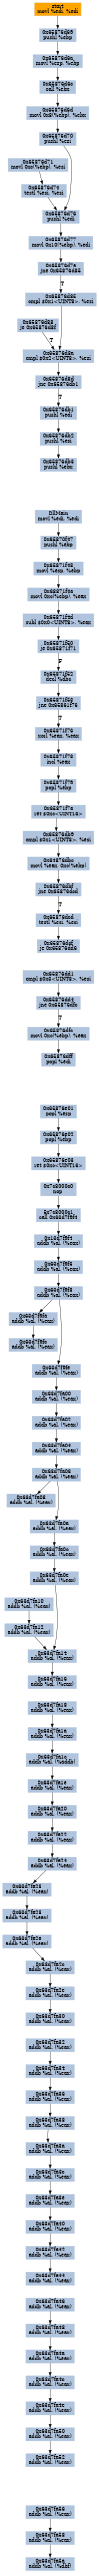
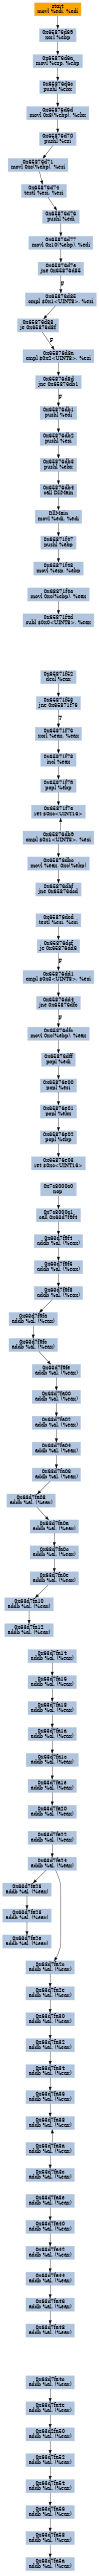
node "0x65876d69 pushl %ebp": label "0x65876d69 pushl %ebp" -> "0x65876d69 xorl %ebp"
node "0x65876d6c call %ebx": label "0x65876d6c call %ebx" -> "0x65876d6c pushl %ebx"
edge "0x65876d70 pushl %esi" -> "0x65876d76 pushl %edi": now "0x65876d70 pushl %esi" -> "0x65876d71 movl 0xc(%ebp), %esi"
edge "0x65876d7a jne 0x65876d85" -> "0x65876d85 cmpl $0x1<UINT8>, %esi": label "T" -> "F"
edge "0x65876d85 cmpl $0x1<UINT8>, %esi" -> "0x65876d8a cmpl $0x2<UINT8>, %esi": now "0x65876d85 cmpl $0x1<UINT8>, %esi" -> "0x65876d88 je 0x65876d8f"
edge "0x65876d88 je 0x65876d8f" -> "0x65876d8a cmpl $0x2<UINT8>, %esi": label "T" -> "F"
edge "0x65876d8d jne 0x65876db1" -> "0x65876db1 pushl %edi": label "T" -> "F"
node "0x65876db4 call DllMain": added
node "0x65870f47 pushl %ebp": label "0x65870f47 pushl %ebp" -> "0x65871f47 pushl %ebp"
edge "0x65871f48 movl %esp, %ebp" -> "0x68871f4a movl 0xc(%ebp), %eax": removed
node "0x65871f50 je 0x65871f71": removed
node "0x65871f52 decl %dbc": label "0x65871f52 decl %dbc" -> "0x65871f52 decl %eax"
node "0x65871f53 jne 0x65861f76": label "0x65871f53 jne 0x65861f76" -> "0x65871f53 jne 0x65871f76"
edge "0x65871f7a ret $0xc<UINT16>" -> "0x65876db9 cmpl $0x1<UINT8>, %esi": reversed
node "0x64876dbc movl %eax, 0xc(%ebp)": label "0x64876dbc movl %eax, 0xc(%ebp)" -> "0x65876dbc movl %eax, 0xc(%ebp)"
edge "0x65876dbf jne 0x65876dcd" -> "0x65876dcd testl %esi, %esi": removed, label "T"
edge "0x65876dcf je 0x65876dd6" -> "0x65876dd1 cmpl $0x3<UINT8>, %esi": added, label "F"
edge "0x65876dd4 jne 0x65876dfc" -> "0x65876dfc movl 0xc(%ebp), %eax": label "T" -> "F"
node "0x65876e00 popl %esi": added
node "0x65876e01 popl %esp": label "0x65876e01 popl %esp" -> "0x65876e01 popl %ebx"
edge "0x65876e03 ret $0xc<UINT16>" -> "0x7c8000c0 nop": removed
node "5x7c8000c1 call 0x63d7f9f4": label "5x7c8000c1 call 0x63d7f9f4" -> "0x7c8000c1 call 0x63d7f9f4"
node "0x13d7f9f4 addb %al, (%eax)": label "0x13d7f9f4 addb %al, (%eax)" -> "0x63d7f9f4 addb %al, (%eax)"
edge "0x63d7f9f8 addb %al, (%eax)" -> "0x63d7f9fe addb %al, (%eax)": now "0x63d7f9fc addb %al, (%eax)" -> "0x63d7f9fe addb %al, (%eax)"
edge "0x63d7fa06 addb %al, (%eax)" -> "0x63d7fa0a addb %al, (%eax)": now "0x63d7fa08 addb %al, (%eax)" -> "0x63d7fa0a addb %al, (%eax)"
edge "0x63d7fa0e addb %al, (%eax)" -> "0x63d7fa14 addb %al, (%eax)": now "0x63d7fa0e addb %al, (%eax)" -> "0x63d7fa10 addb %al, (%eax)"
edge "0x63d7fa12 addb %al, (%eax)" -> "0x63d7fa14 addb %al, (%eax)": removed
edge "0x63d7fa16 addb %al, (%eax)" -> "0x63d7fa18 addb %al, (%eax)": added
node "0x63d7fa1c addb %al, (%addb)": label "0x63d7fa1c addb %al, (%addb)" -> "0x63d7fa1c addb %al, (%eax)"
edge "0x63d7fa20 addb %al, (%eax)" -> "0x63d7fa22 addb %al, (%eax)": removed
edge "0x63d7fa2a addb %al, (%eax)" -> "0x63d7fa2c addb %al, (%eax)": now "0x63d7fa24 addb %al, (%eax)" -> "0x63d7fa2c addb %al, (%eax)"
edge "0x63d7fa30 addb %al, (%eax)" -> "0x63d7fa32 addb %al, (%eax)": added
edge "0x63d7fa38 addb %al, (%eax)" -> "0x63d7fa3a addb %al, (%eax)": reversed
edge "0x63d7fa3c addb %al, (%eax)" -> "0x63d7fa3e addb %al, (%eax)": removed
edge "0x63d7fa44 addb %al, (%eax)" -> "0x63d7fa46 addb %al, (%eax)": added
node "0x63d7fa4a addb %al, (%eax)": removed
node "0x63d7fa50 addb %al, (%eax)": label "0x63d7fa50 addb %al, (%eax)" -> "0x63d2fa50 addb %al, (%eax)"
node "0x63d7fa54 addb %al, (%eax)": added
node "0x63d7fa5a addb %al, (%dbf)": label "0x63d7fa5a addb %al, (%dbf)" -> "0x63d7fa5a addb %al, (%eax)"
